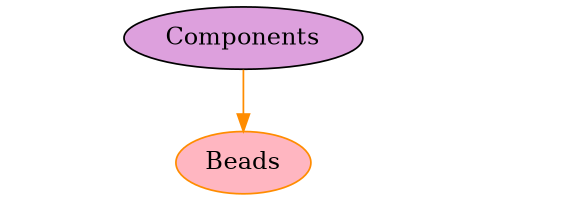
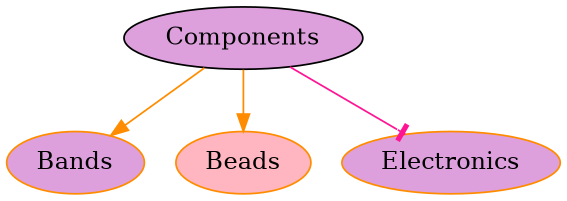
node "Bands": added
node "Electronics": added
